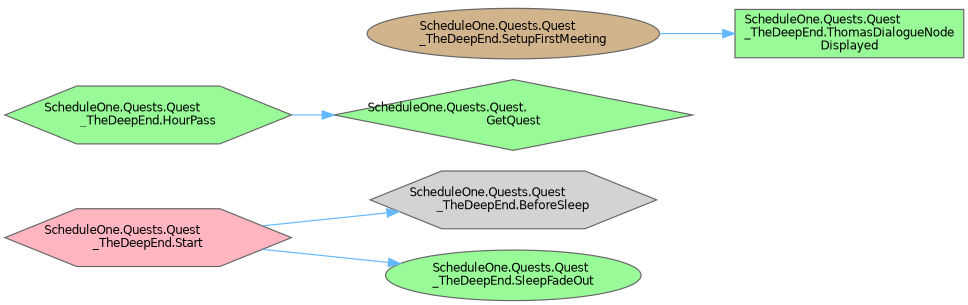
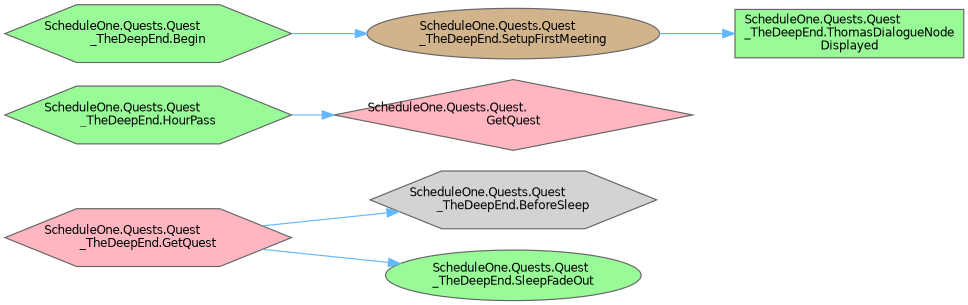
node "ScheduleOne.Quests.Quest _TheDeepEnd.Begin": added
node "ScheduleOne.Quests.Quest. GetQuest": fillcolor palegreen -> lightpink
node "ScheduleOne.Quests.Quest _TheDeepEnd.Start": label "ScheduleOne.Quests.Quest _TheDeepEnd.Start" -> "ScheduleOne.Quests.Quest _TheDeepEnd.GetQuest"
